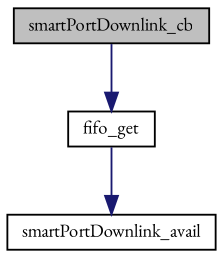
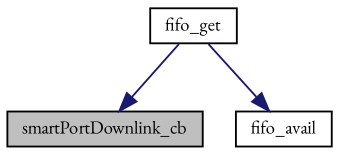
edge "smartPortDownlink_cb" -> "fifo_get": reversed
node "smartPortDownlink_avail": label "smartPortDownlink_avail" -> "fifo_avail"
